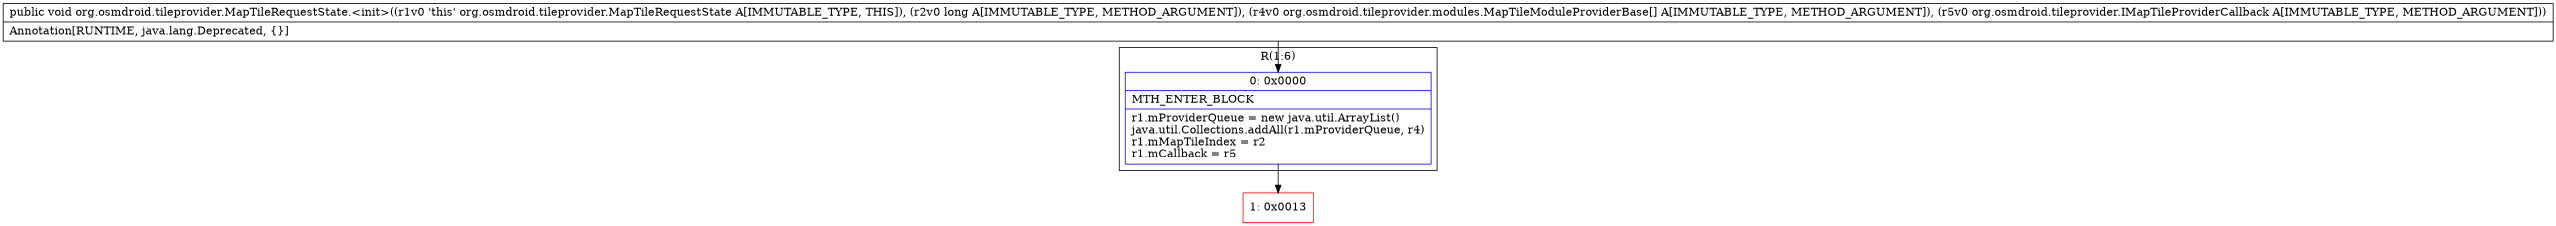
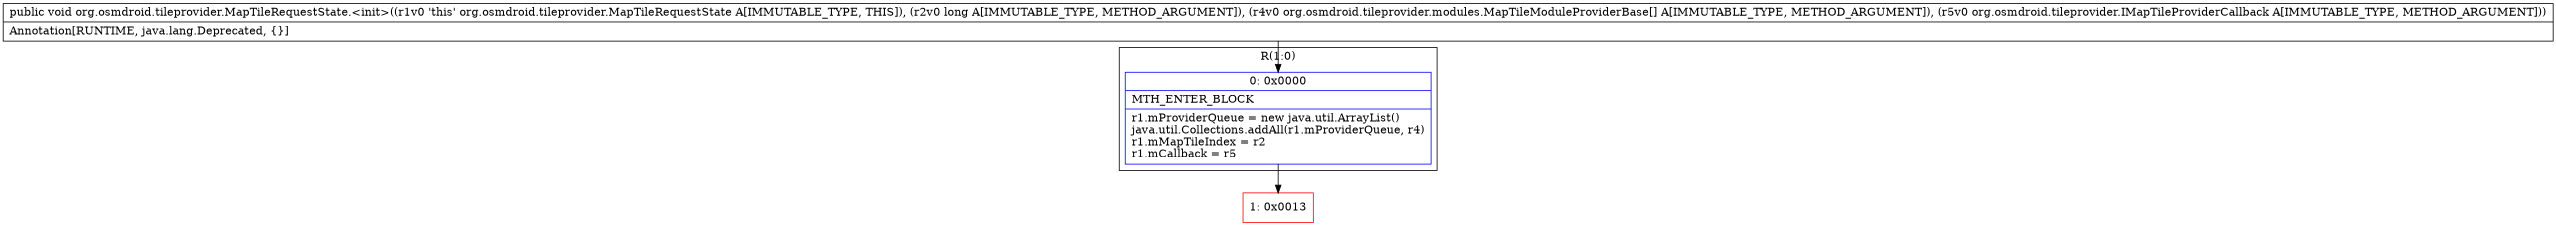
cluster "R(1:6)": label "R(1:6)" -> "R(1:0)"
